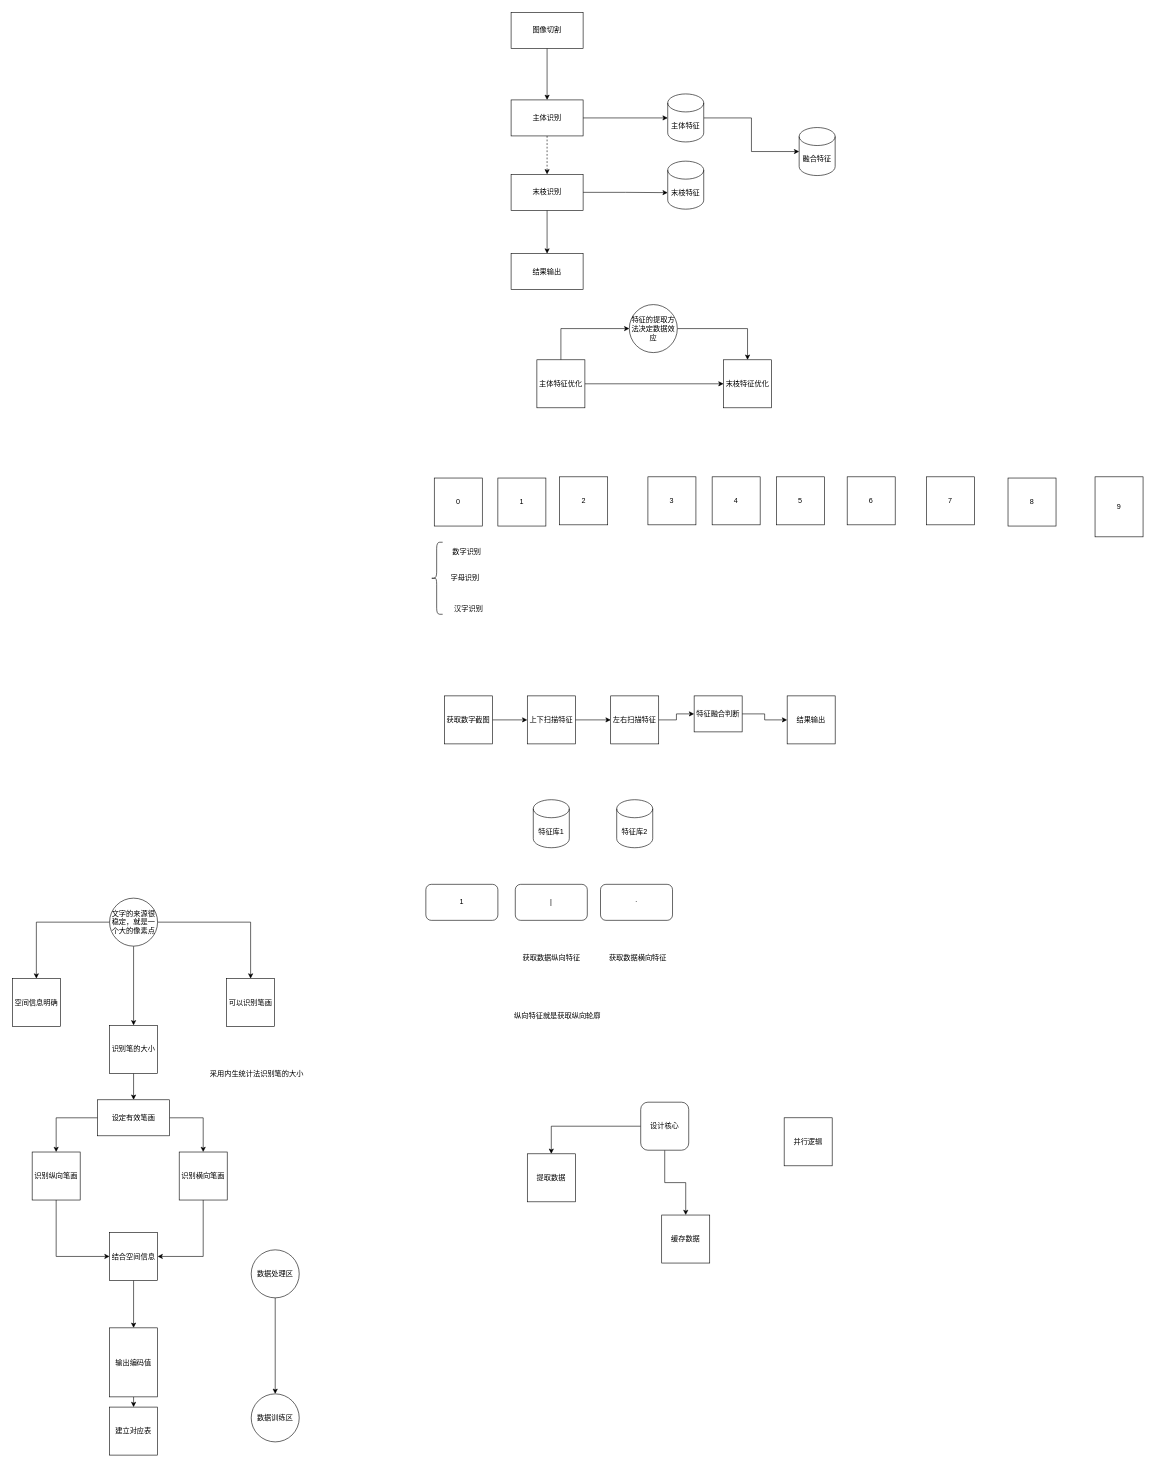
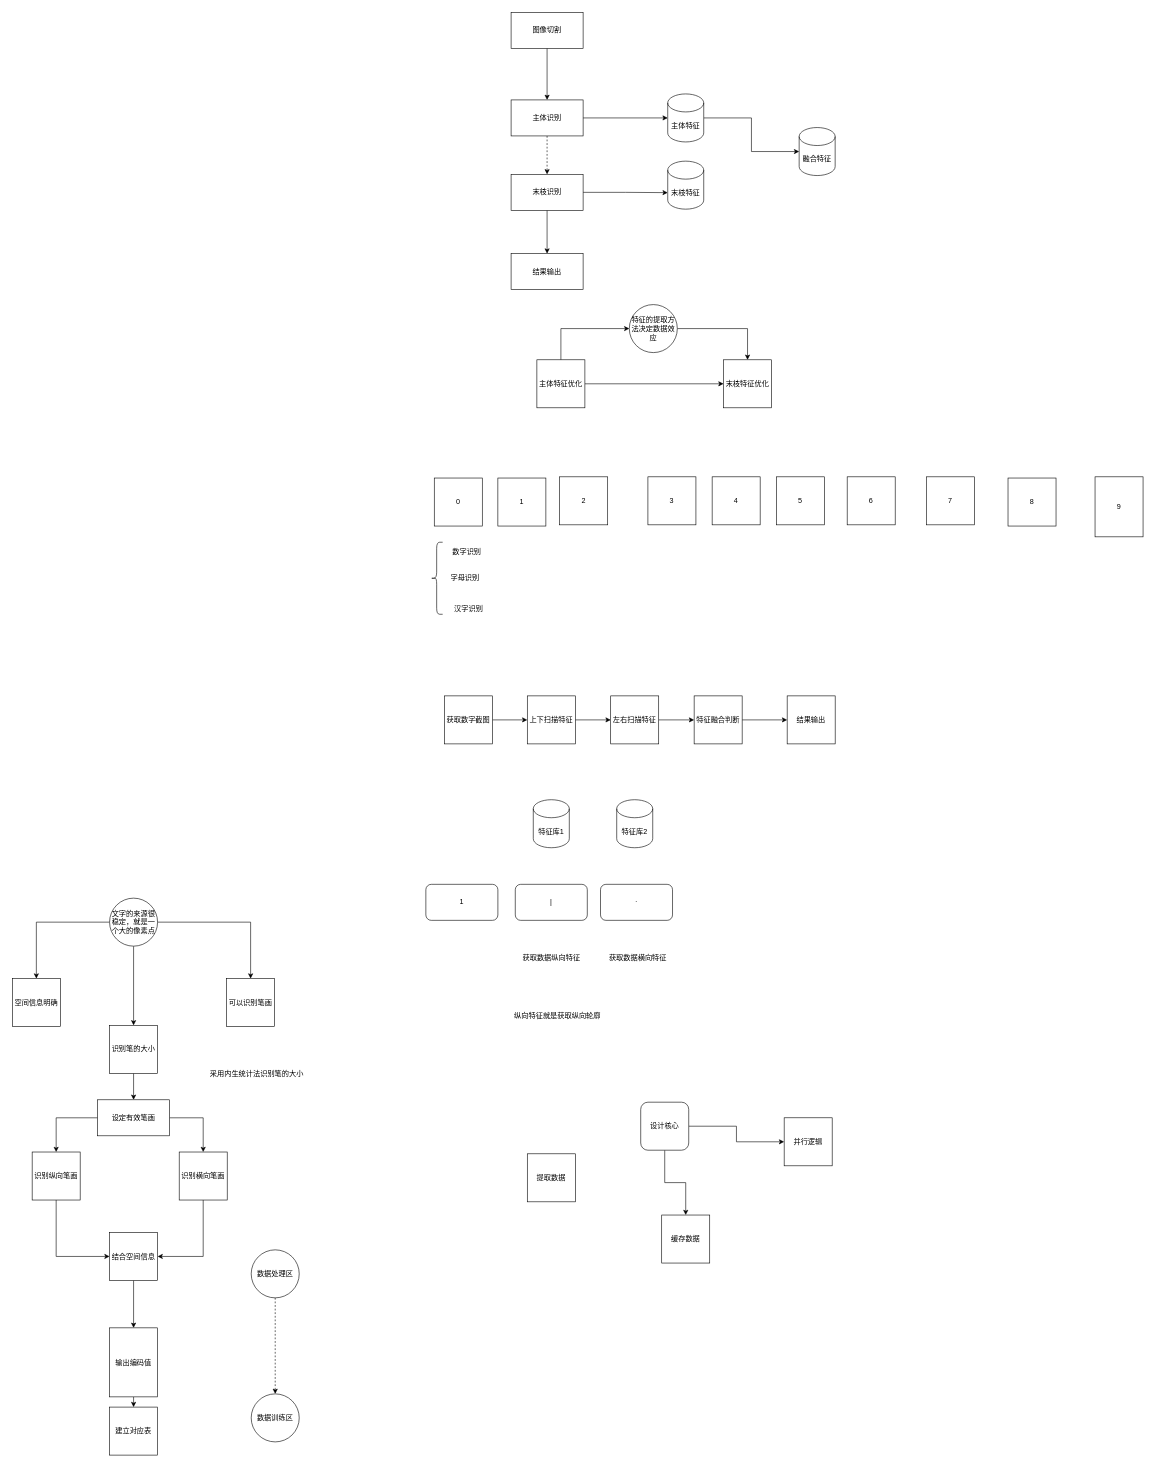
node "特征融合判断": size 48x36 -> 48x48
edge "设计核心" -> "提取数据": removed
edge "设计核心" -> "并行逻辑": added
edge "数据处理区" -> "数据训练区": style solid -> dashed
